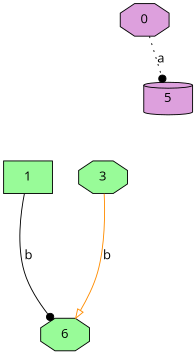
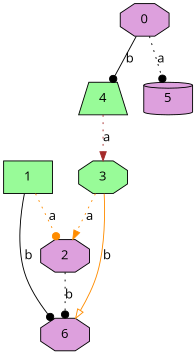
node "4": added
node "2": added
node "6": fillcolor palegreen -> plum
